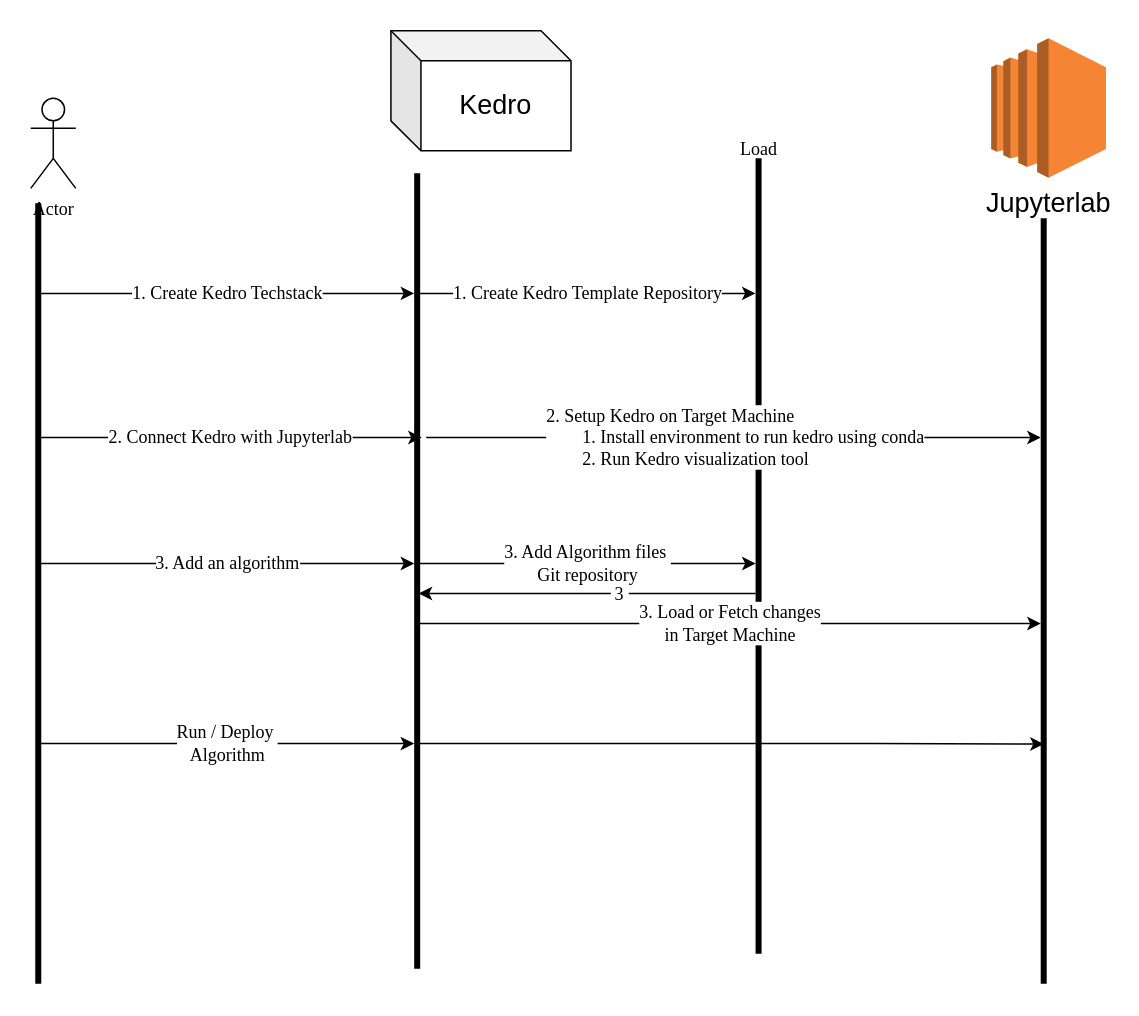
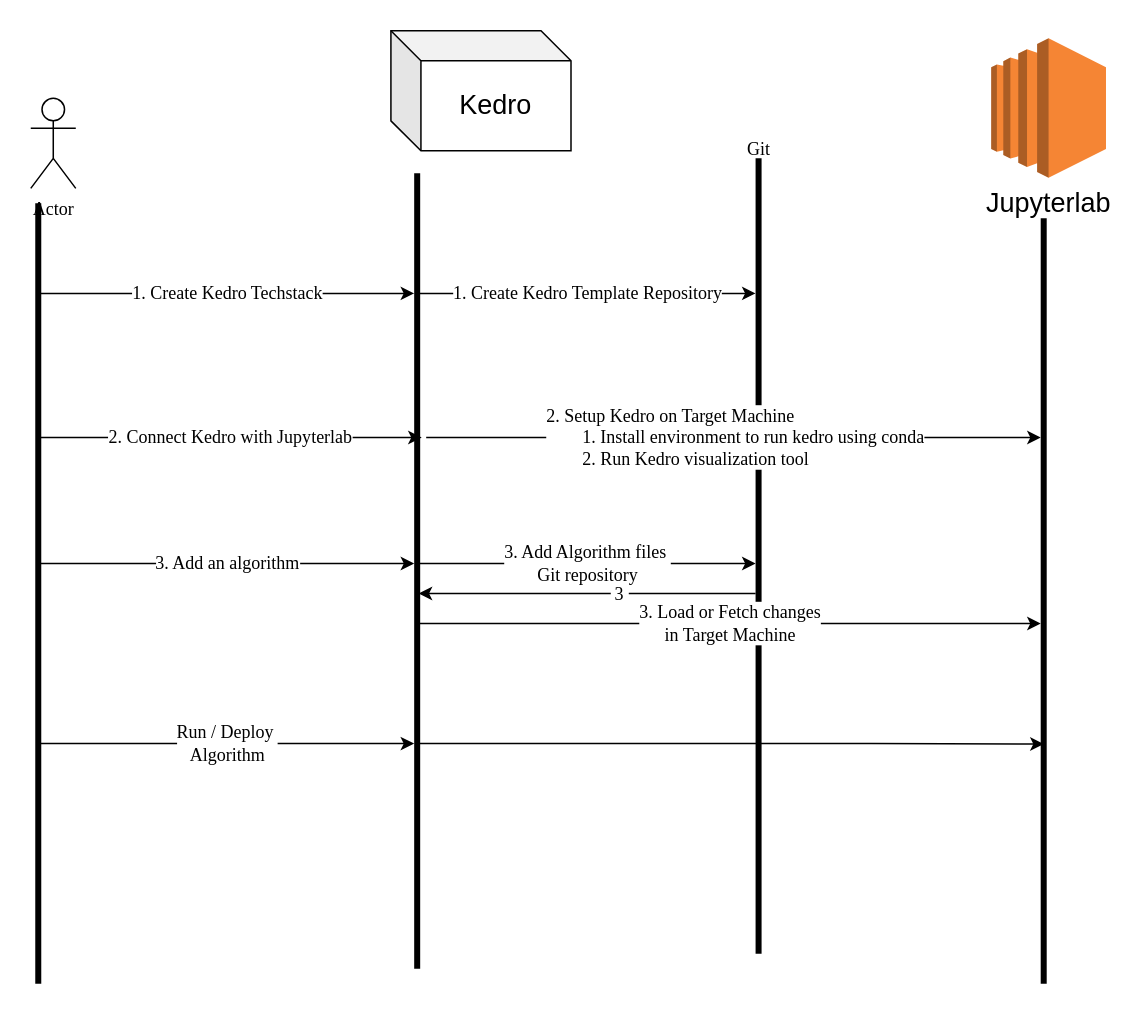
node "Load": label "Load" -> "Git"
